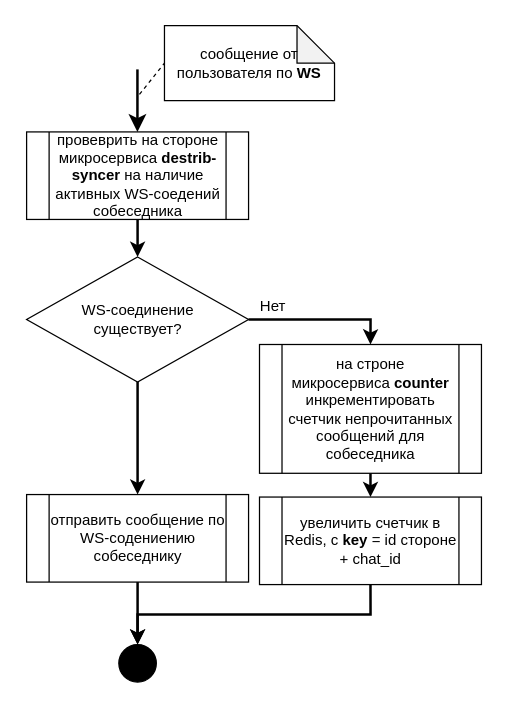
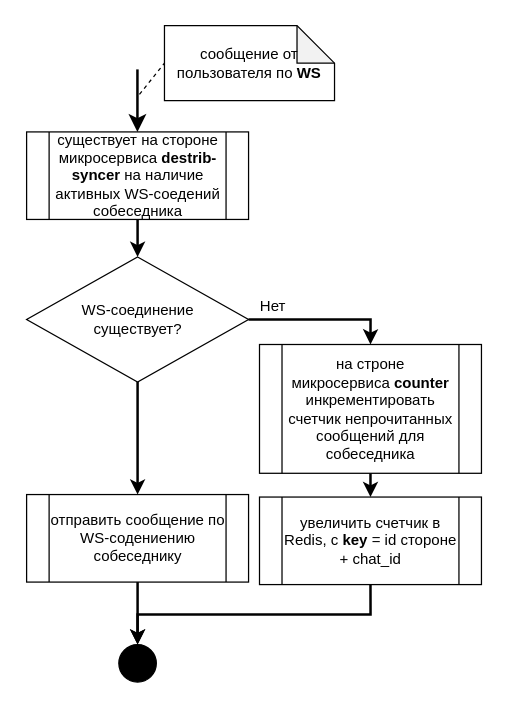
node "провеврить на стороне микросервиса destrib-syncer на наличие активных WS-соедений собеседника": label "провеврить на стороне микросервиса destrib-syncer на наличие активных WS-соедений собеседника" -> "существует на стороне микросервиса destrib-syncer на наличие активных WS-соедений собеседника"
